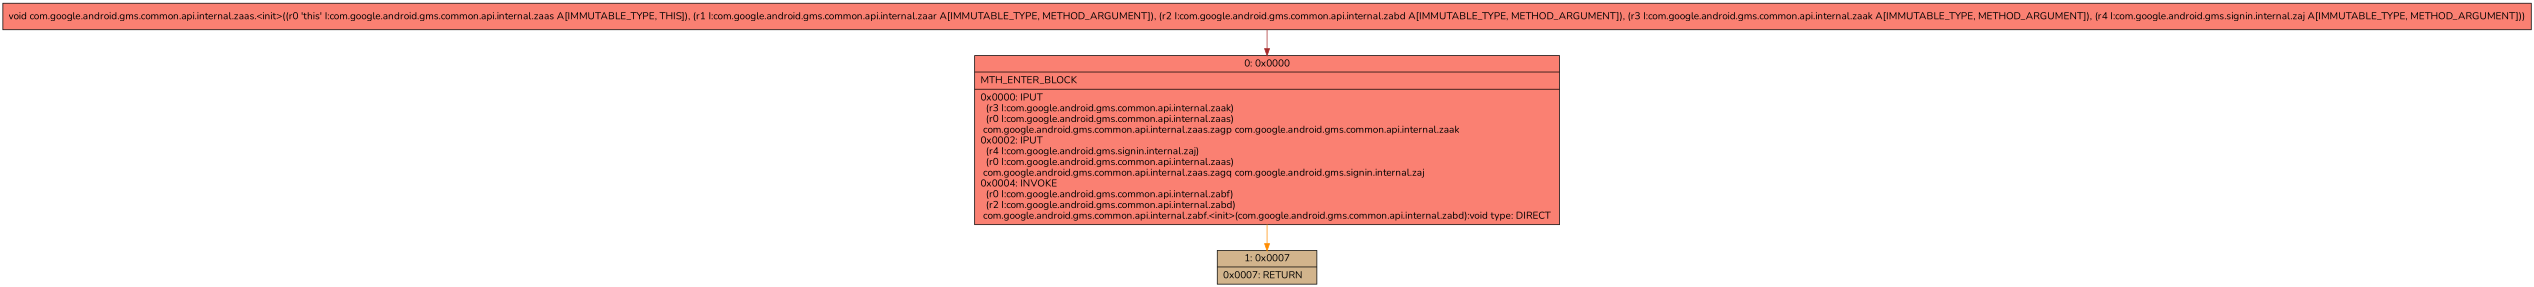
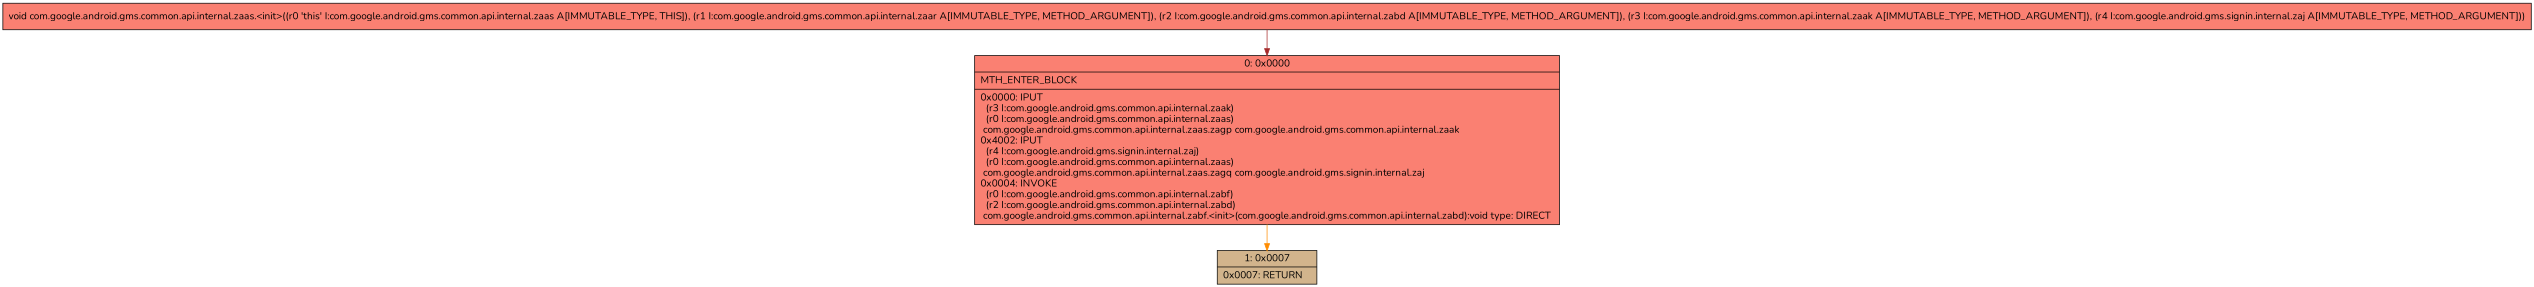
node "0: 0x0000": text "0x0002: IPUT" -> "0x4002: IPUT"
